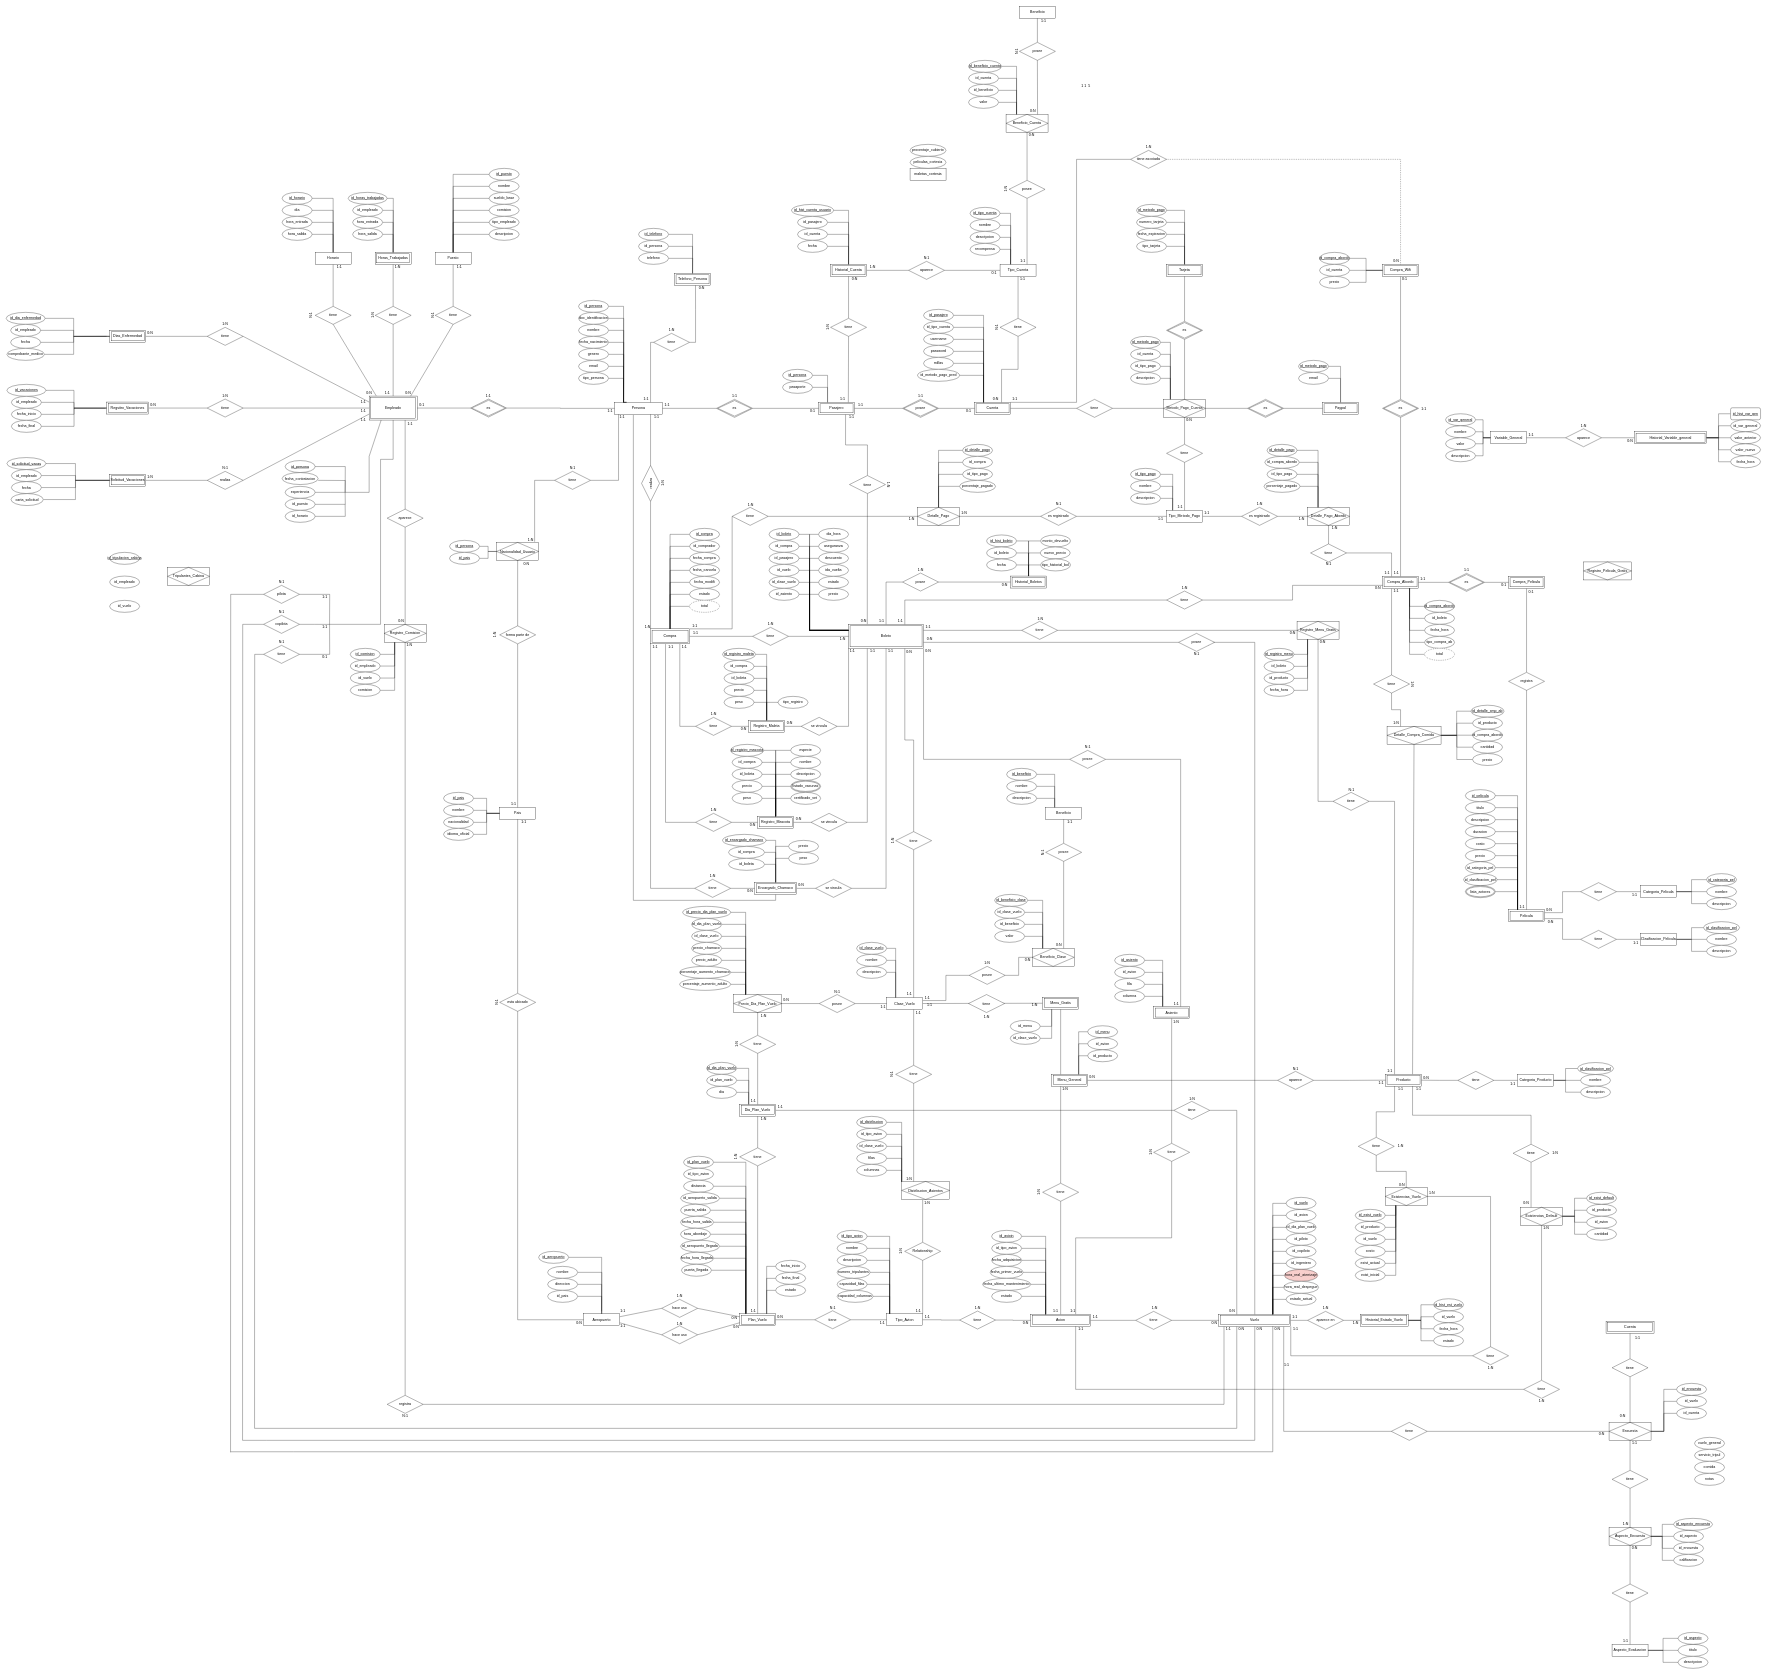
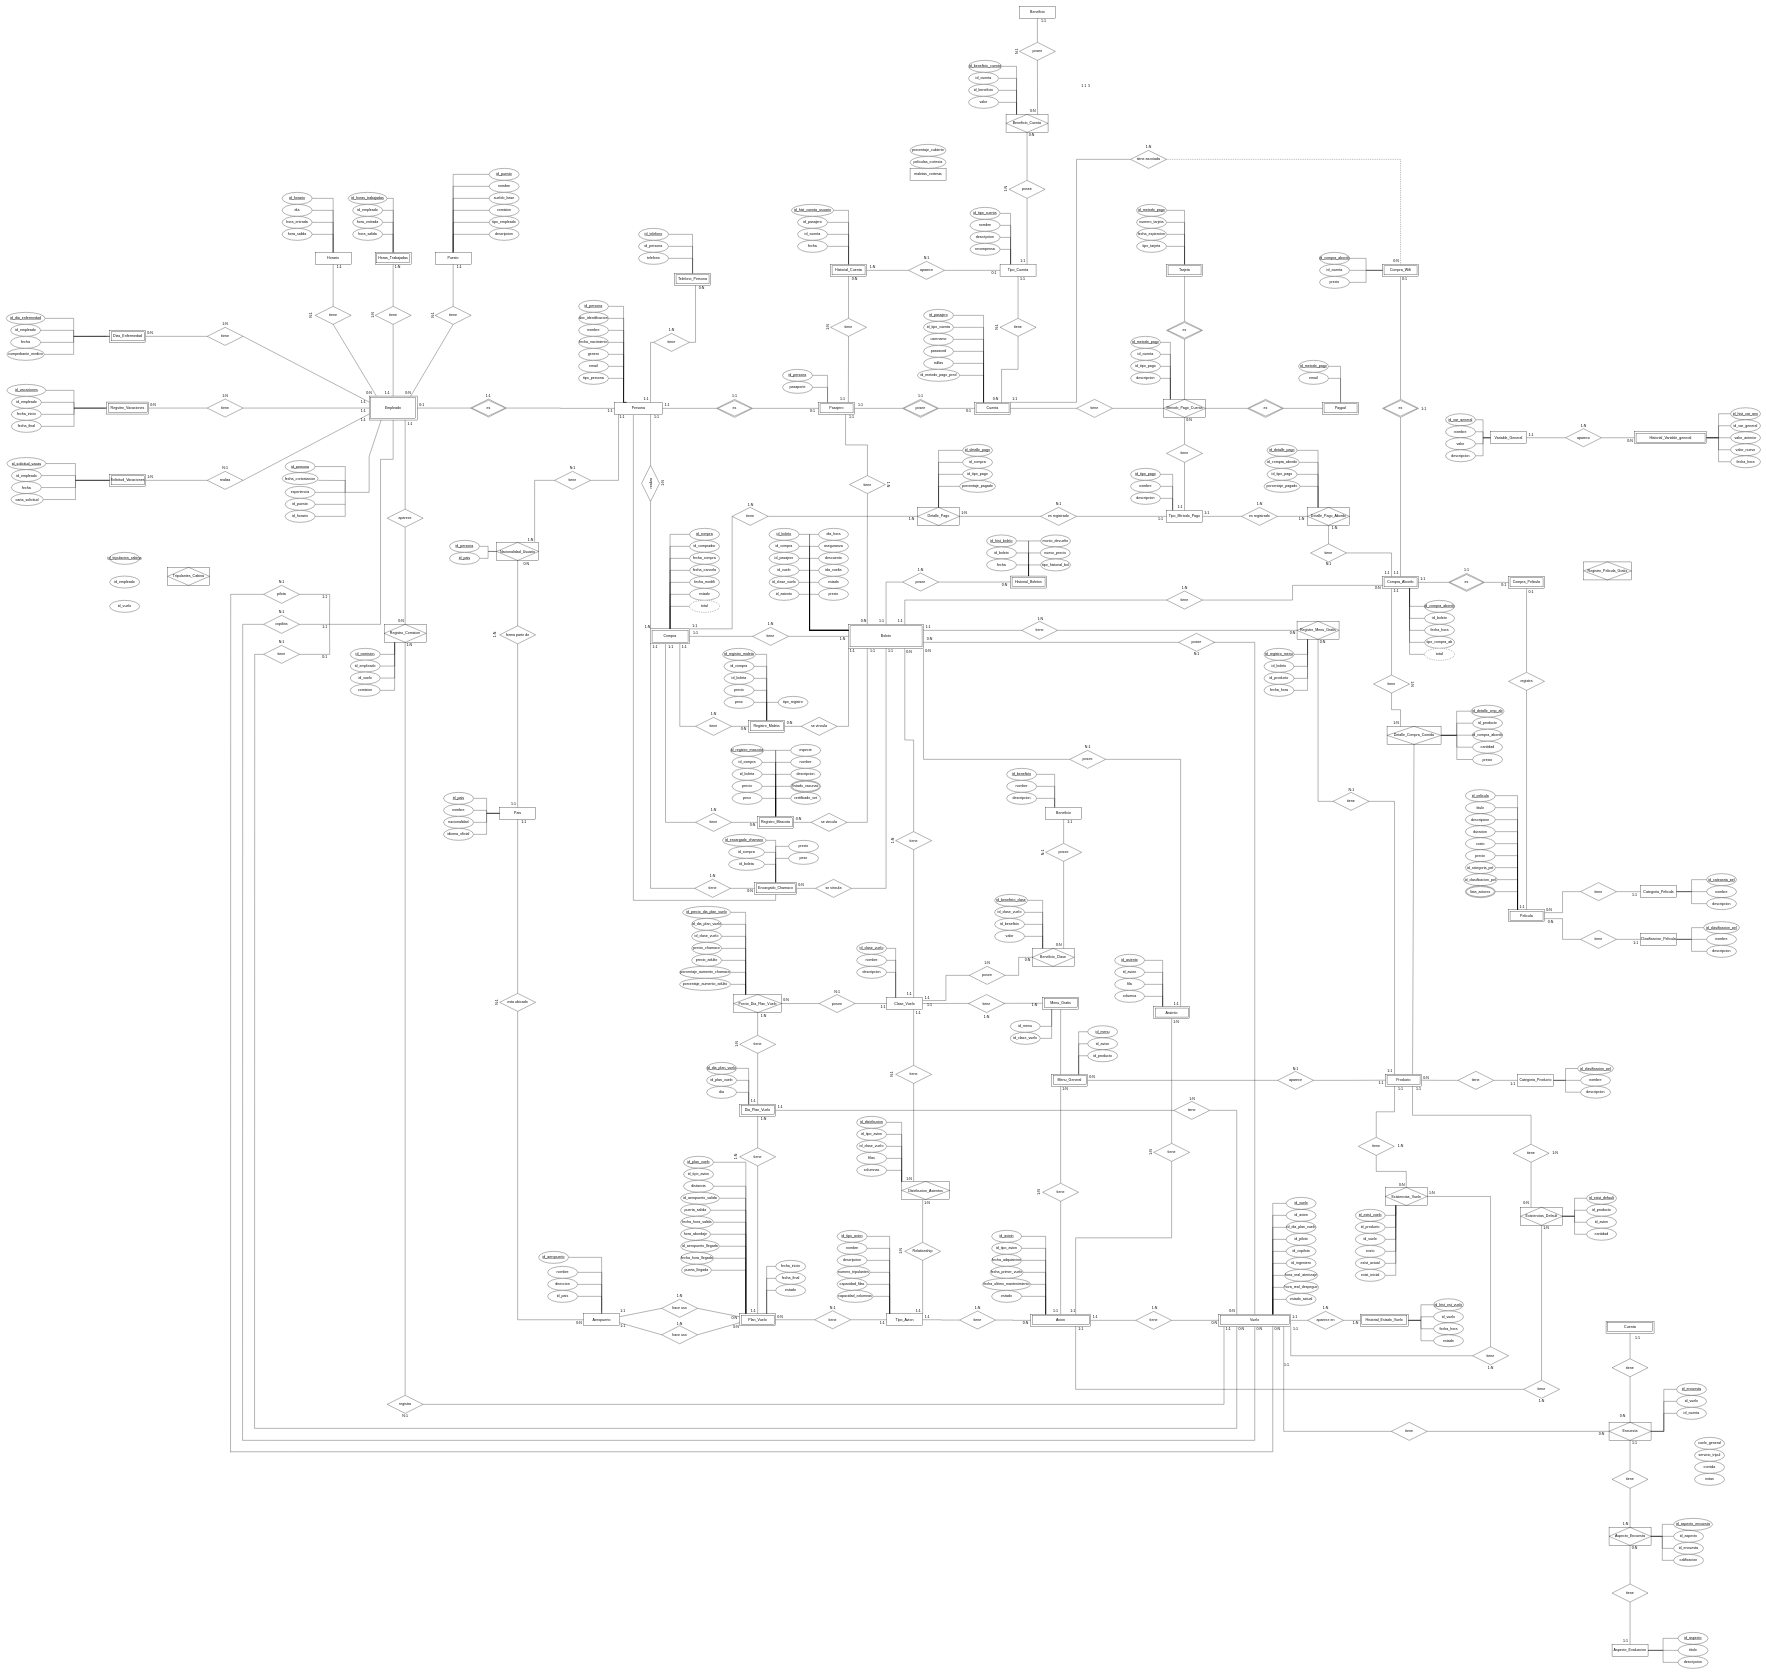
node "id_hist_var_gen": shape rounded rectangle -> ellipse
node "hora_real_aterrizaje": fillcolor #f8cecc -> #ffffff
